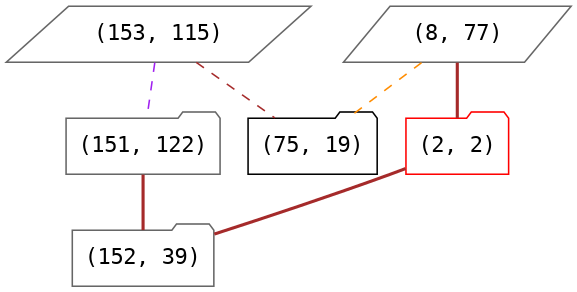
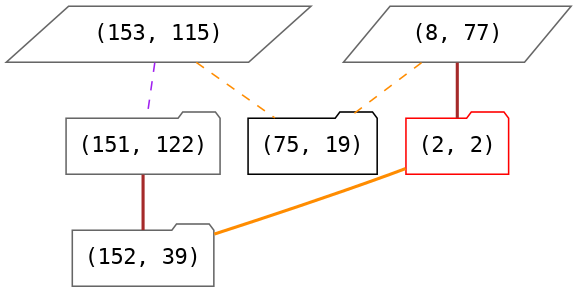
edge "(153, 115)" -- "(75, 19)": color brown -> darkorange
edge "(2, 2)" -- "(152, 39)": color brown -> darkorange
